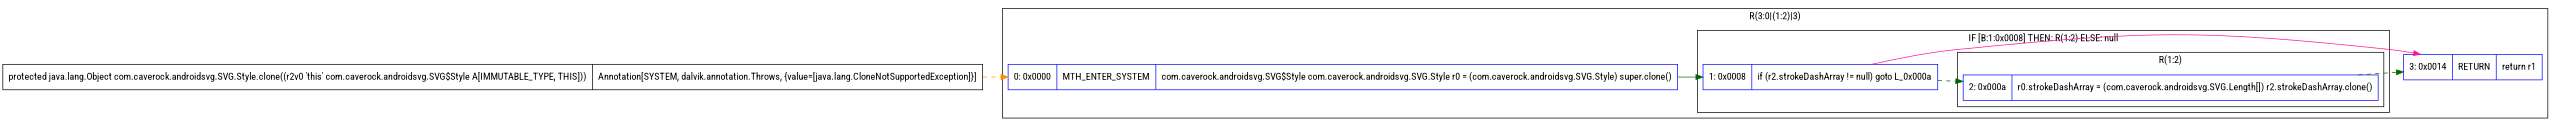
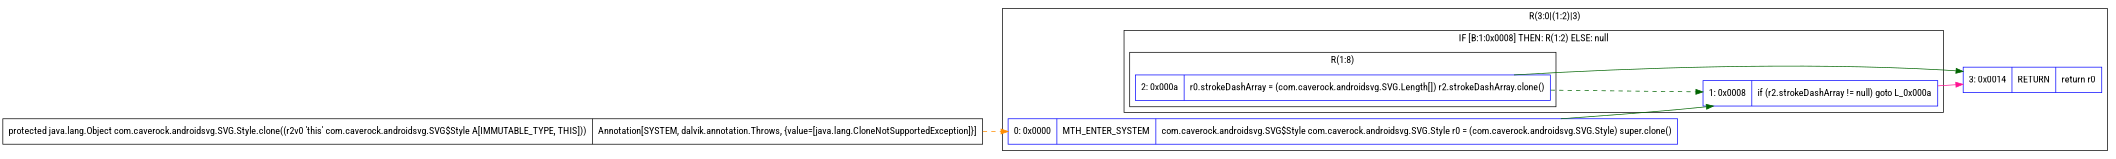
cluster "R(1:2)": label "R(1:2)" -> "R(1:8)"
node "3: 0x0014": text "return r1" -> "return r0"
edge "2: 0x000a" -> "3: 0x0014": style dashed -> solid
edge "1: 0x0008" -> "2: 0x000a": reversed
